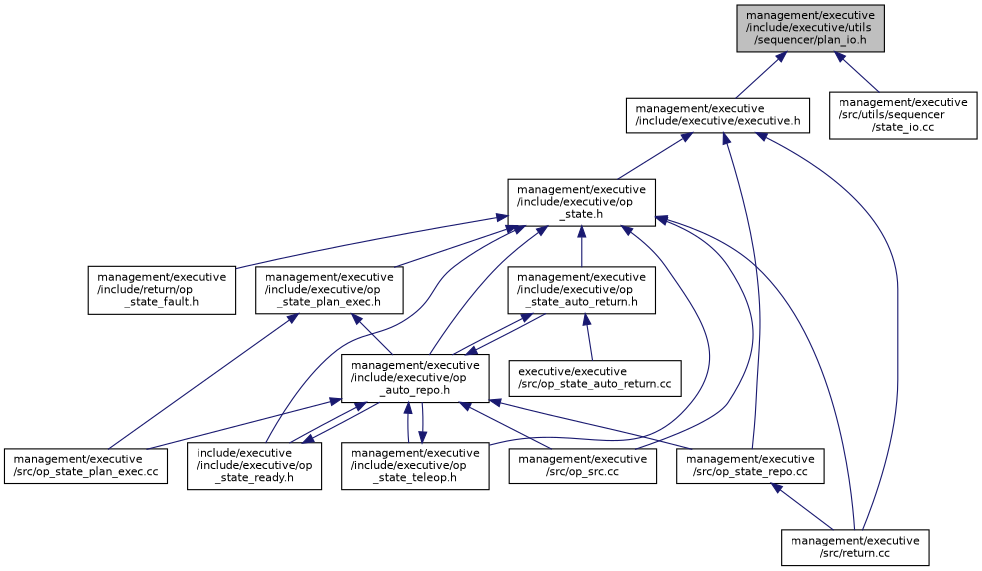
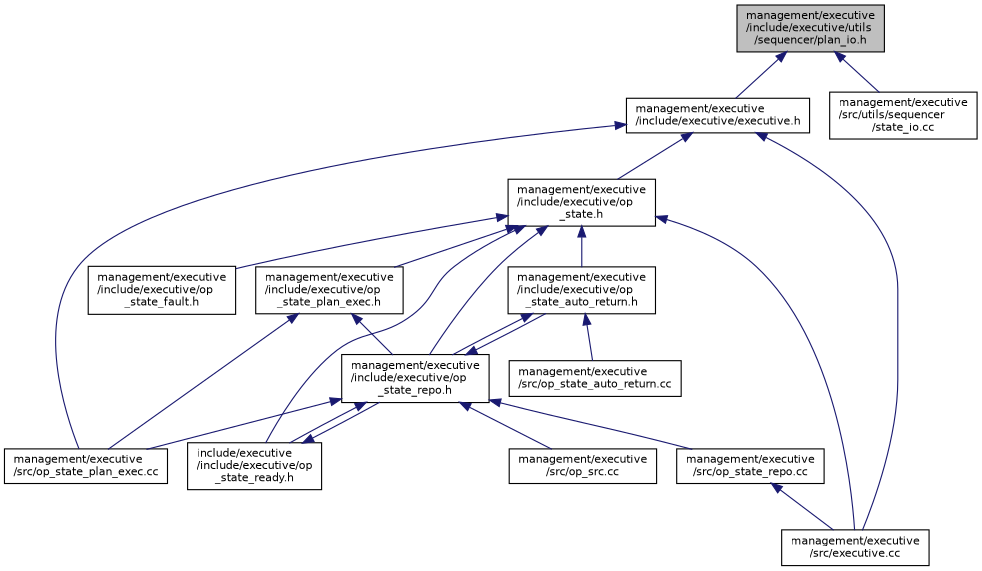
node "management/executive /include/return/op _state_fault.h": label "management/executive /include/return/op _state_fault.h" -> "management/executive /include/executive/op _state_fault.h"
edge "management/executive /src/op_state_repo.cc" -> "management/executive /include/executive/executive.h": now "management/executive /src/op_state_plan_exec.cc" -> "management/executive /include/executive/executive.h"
edge "management/executive /src/op_src.cc" -> "management/executive /include/executive/op _state.h": removed
node "management/executive /include/executive/op _auto_repo.h": label "management/executive /include/executive/op _auto_repo.h" -> "management/executive /include/executive/op _state_repo.h"
node "executive/executive /src/op_state_auto_return.cc": label "executive/executive /src/op_state_auto_return.cc" -> "management/executive /src/op_state_auto_return.cc"
node "management/executive /include/executive/op _state_teleop.h": removed
node "management/executive /src/return.cc": label "management/executive /src/return.cc" -> "management/executive /src/executive.cc"
